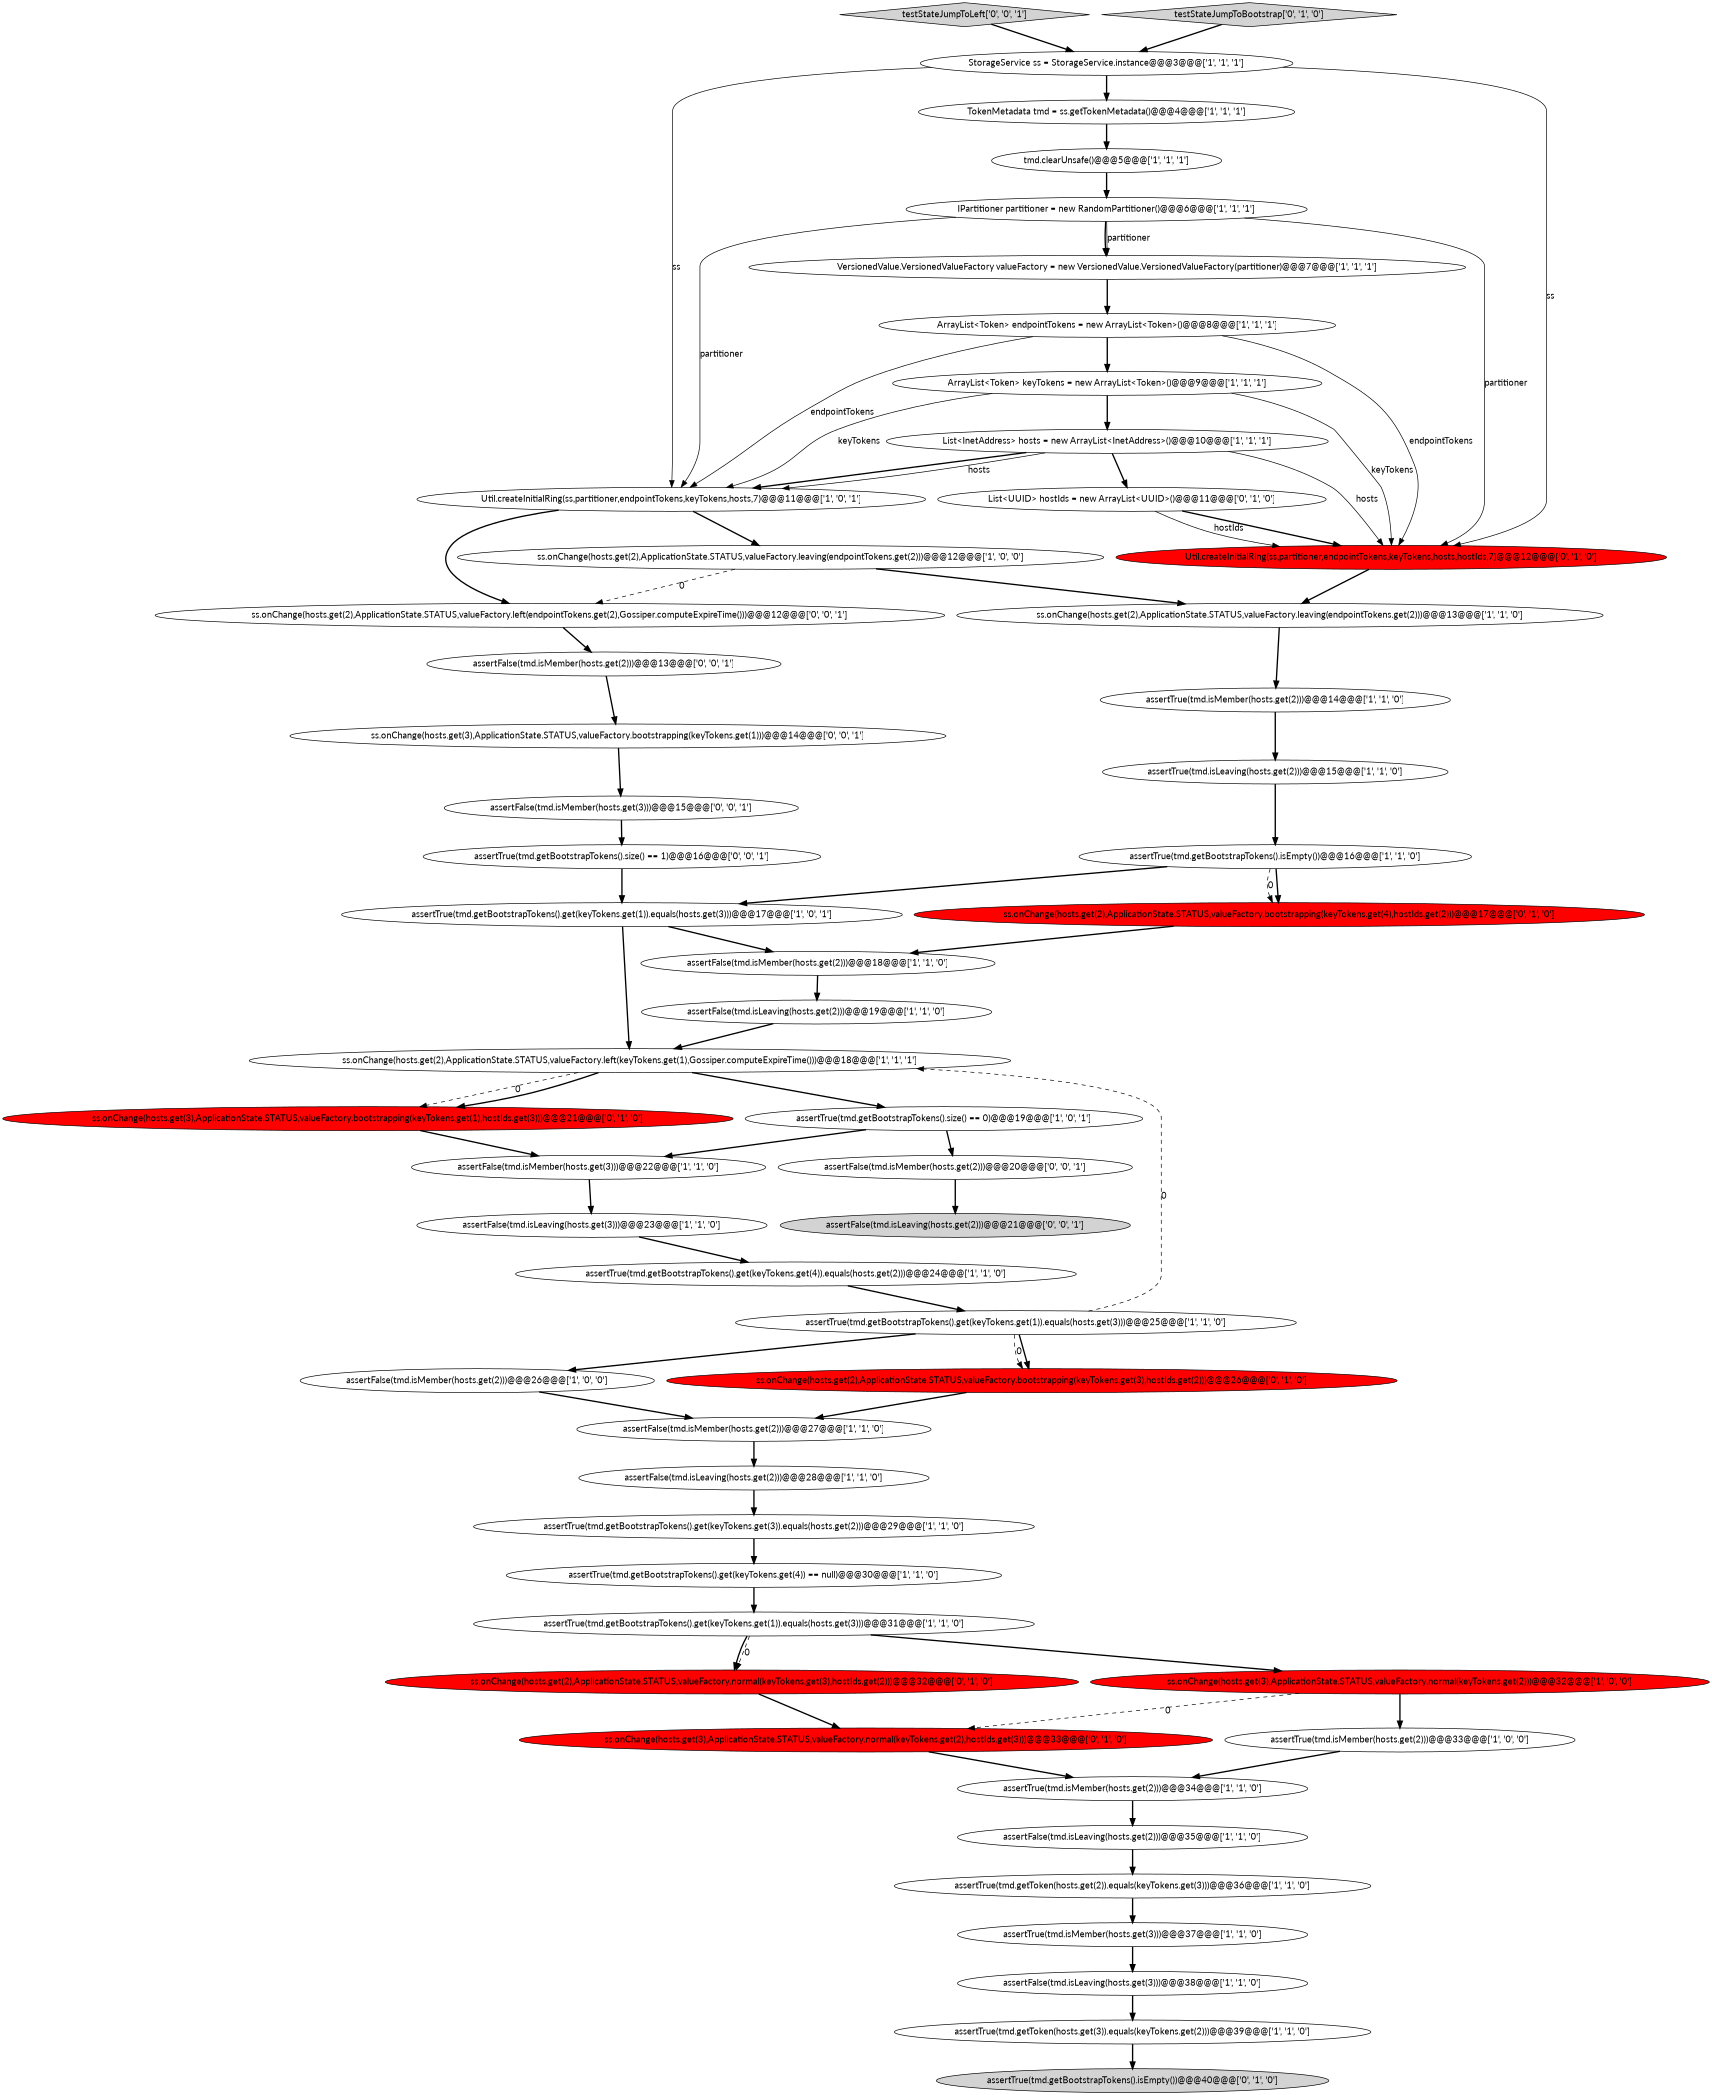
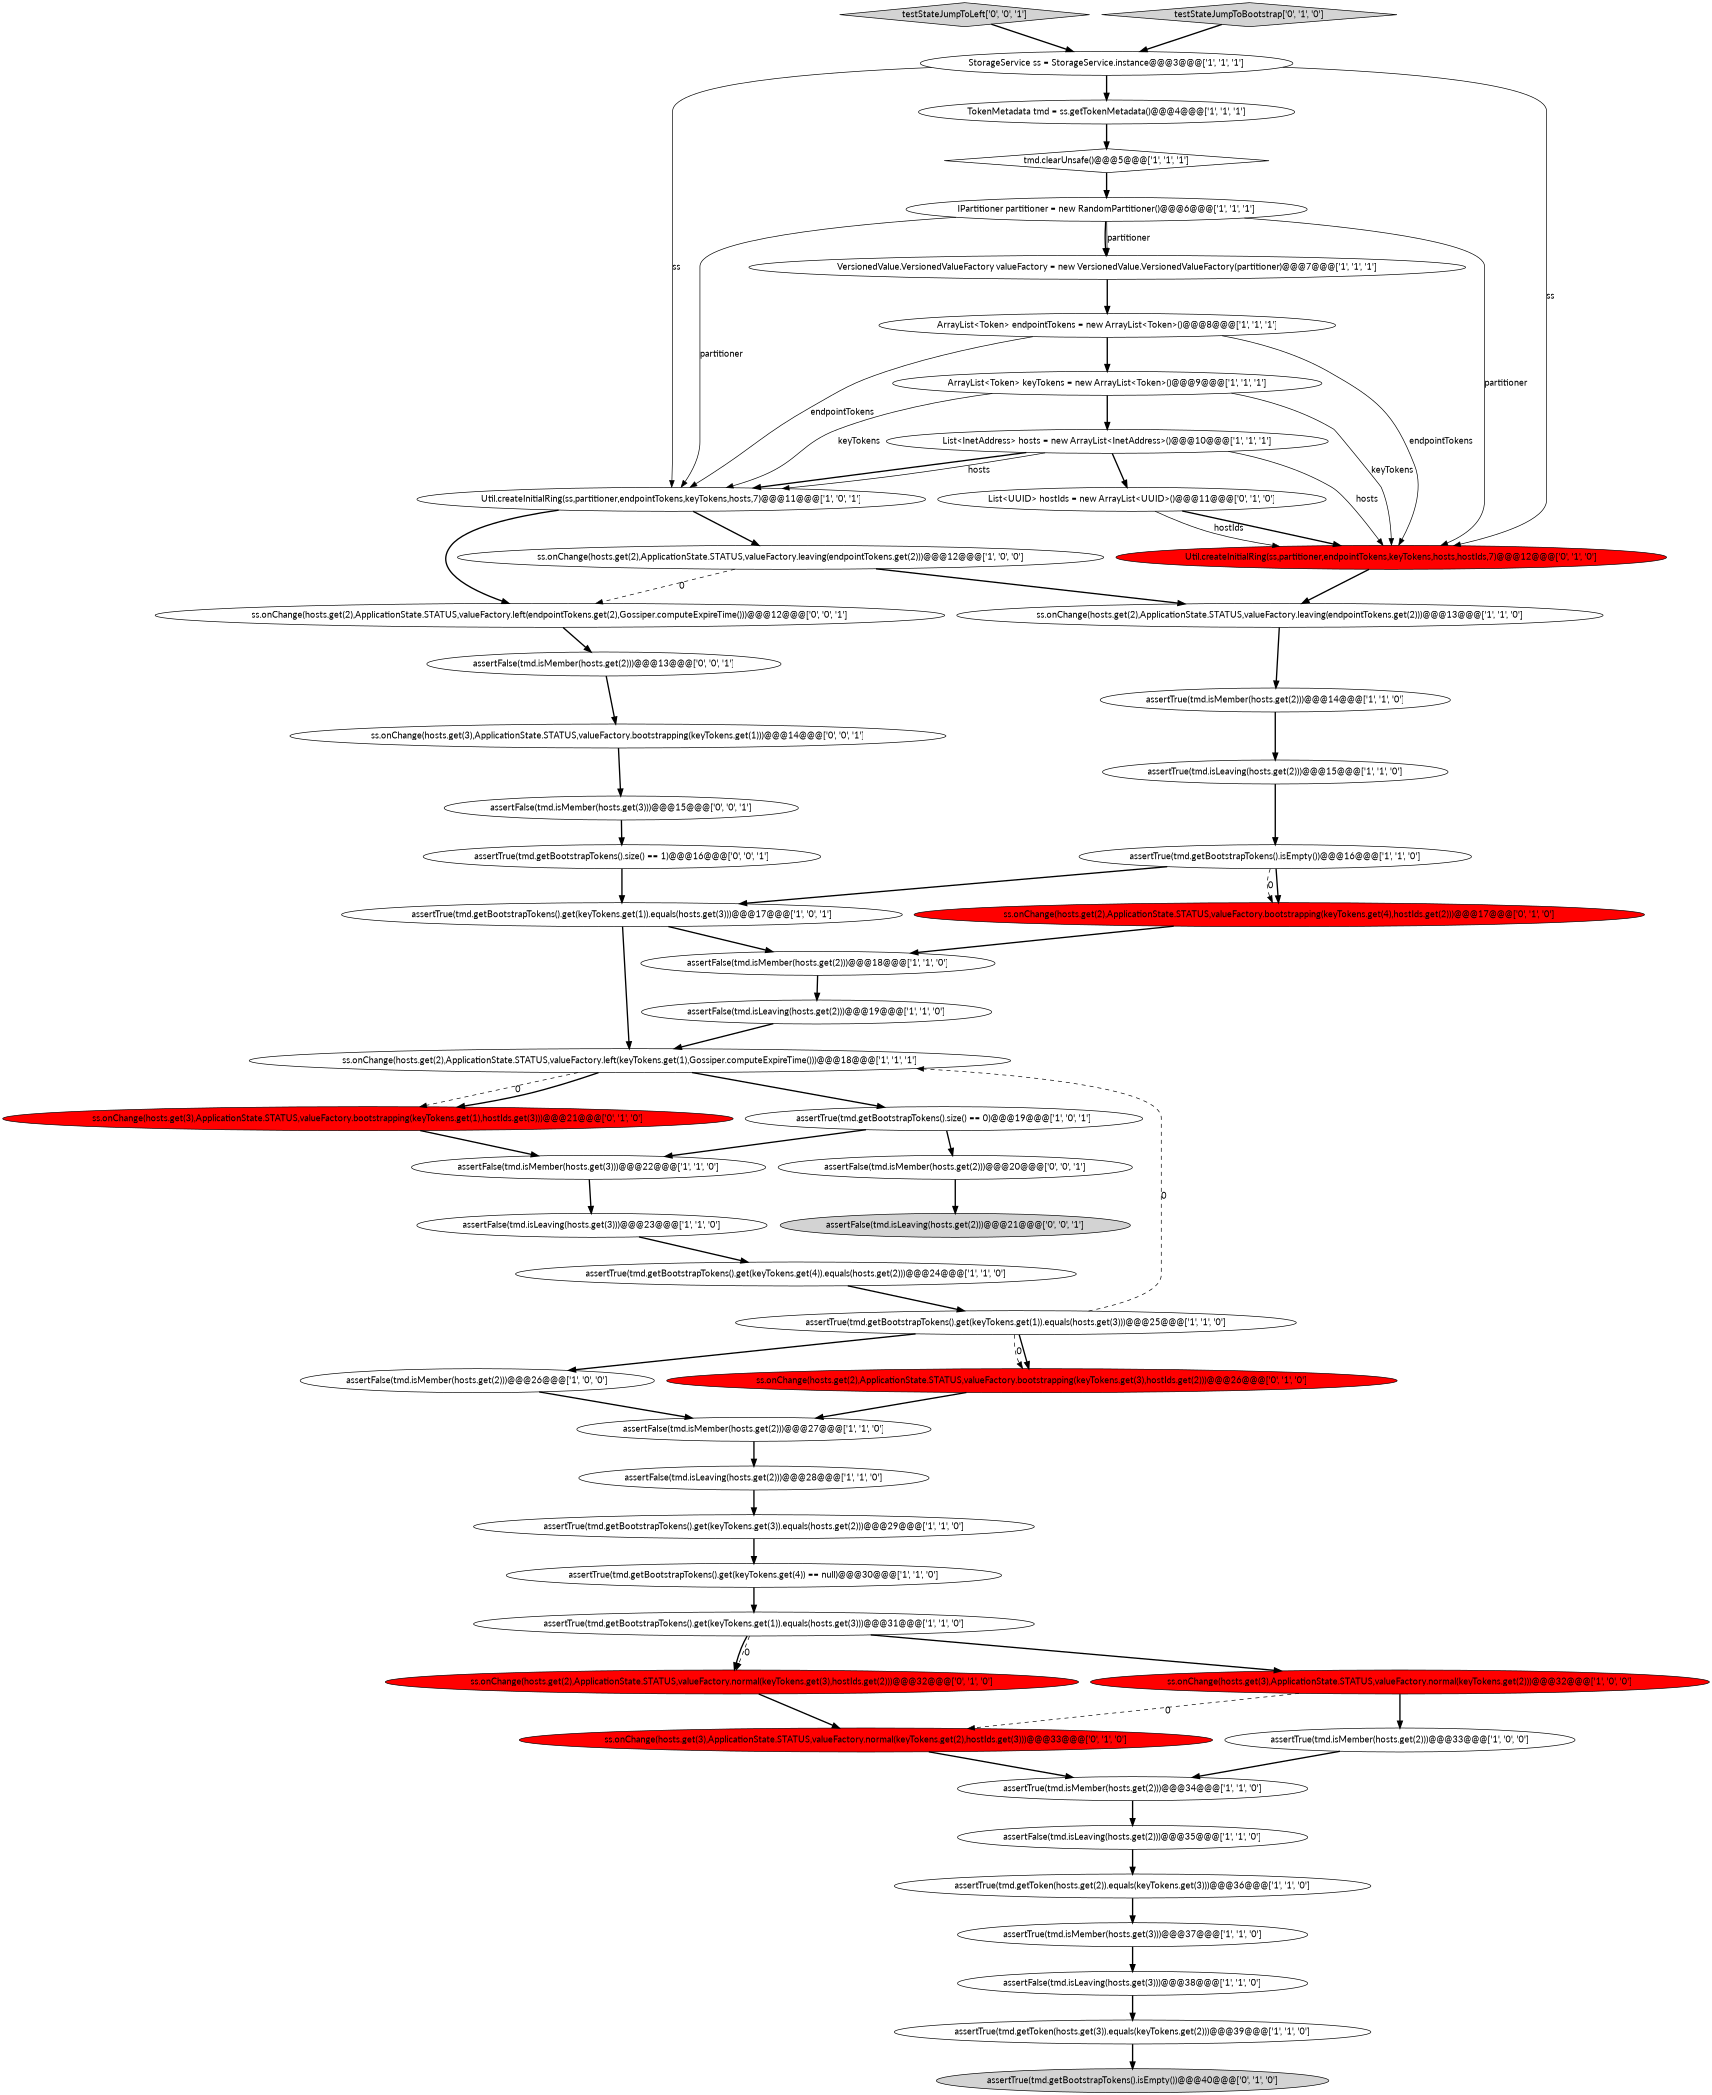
node "tmd.clearUnsafe()@@@5@@@['1', '1', '1']": shape ellipse -> diamond
